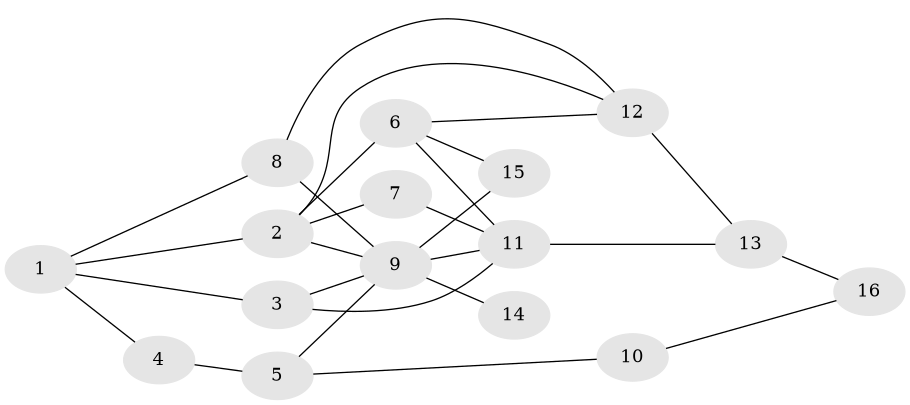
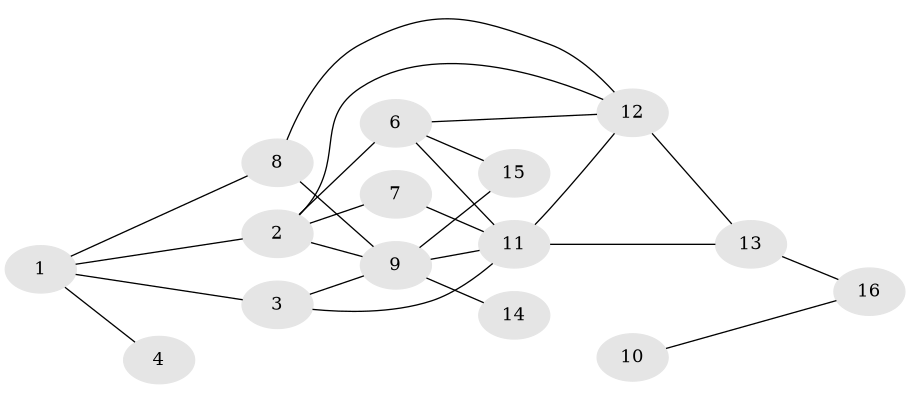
edge "12" -- "11": added
node "5": removed
